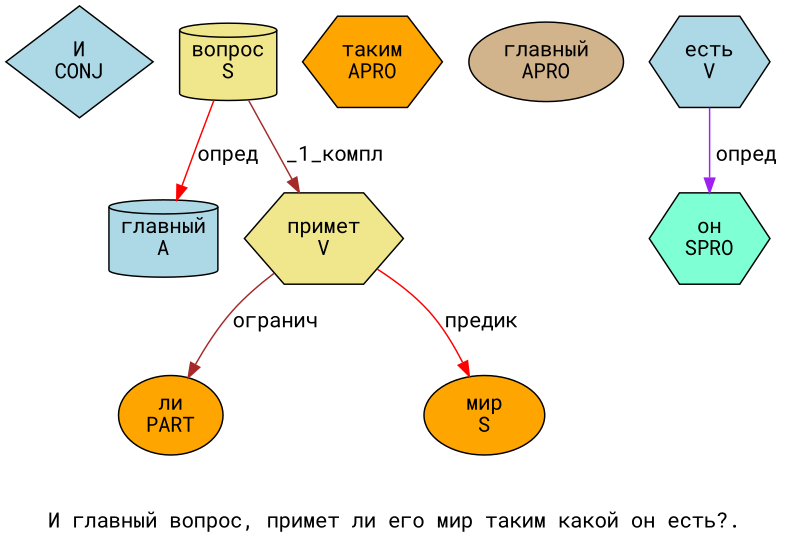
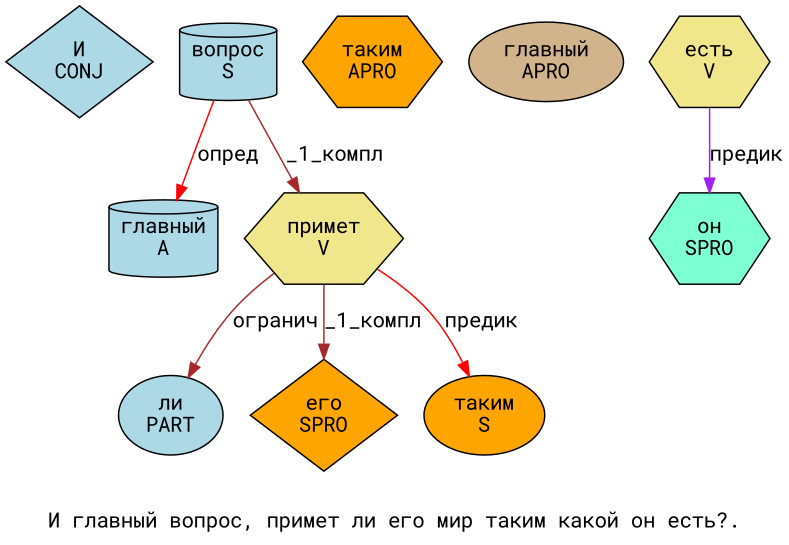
node "вопрос S": fillcolor khaki -> lightblue
node "есть V": fillcolor lightblue -> khaki
edge "есть V" -> "он SPRO": label "опред" -> "предик"
node "ли PART": fillcolor orange -> lightblue
node "его SPRO": added
node "мир S": label "мир S" -> "таким S"
